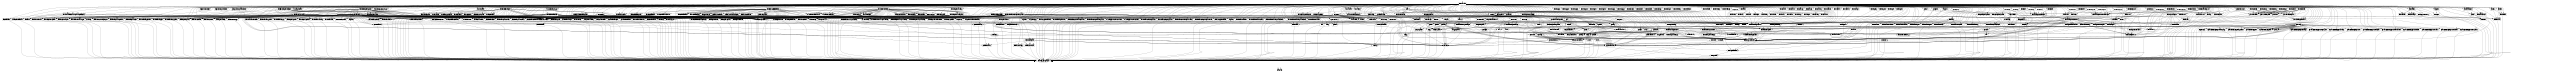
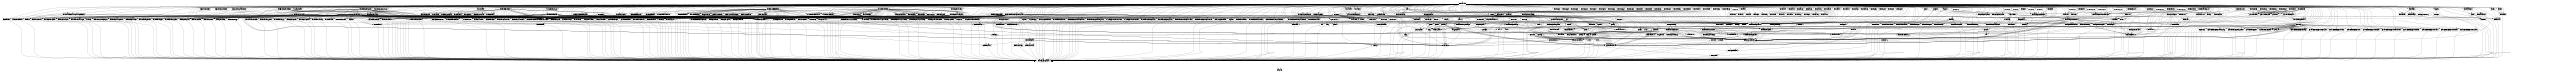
node "test_double_lt": added
node "test_uchar_ge": added
